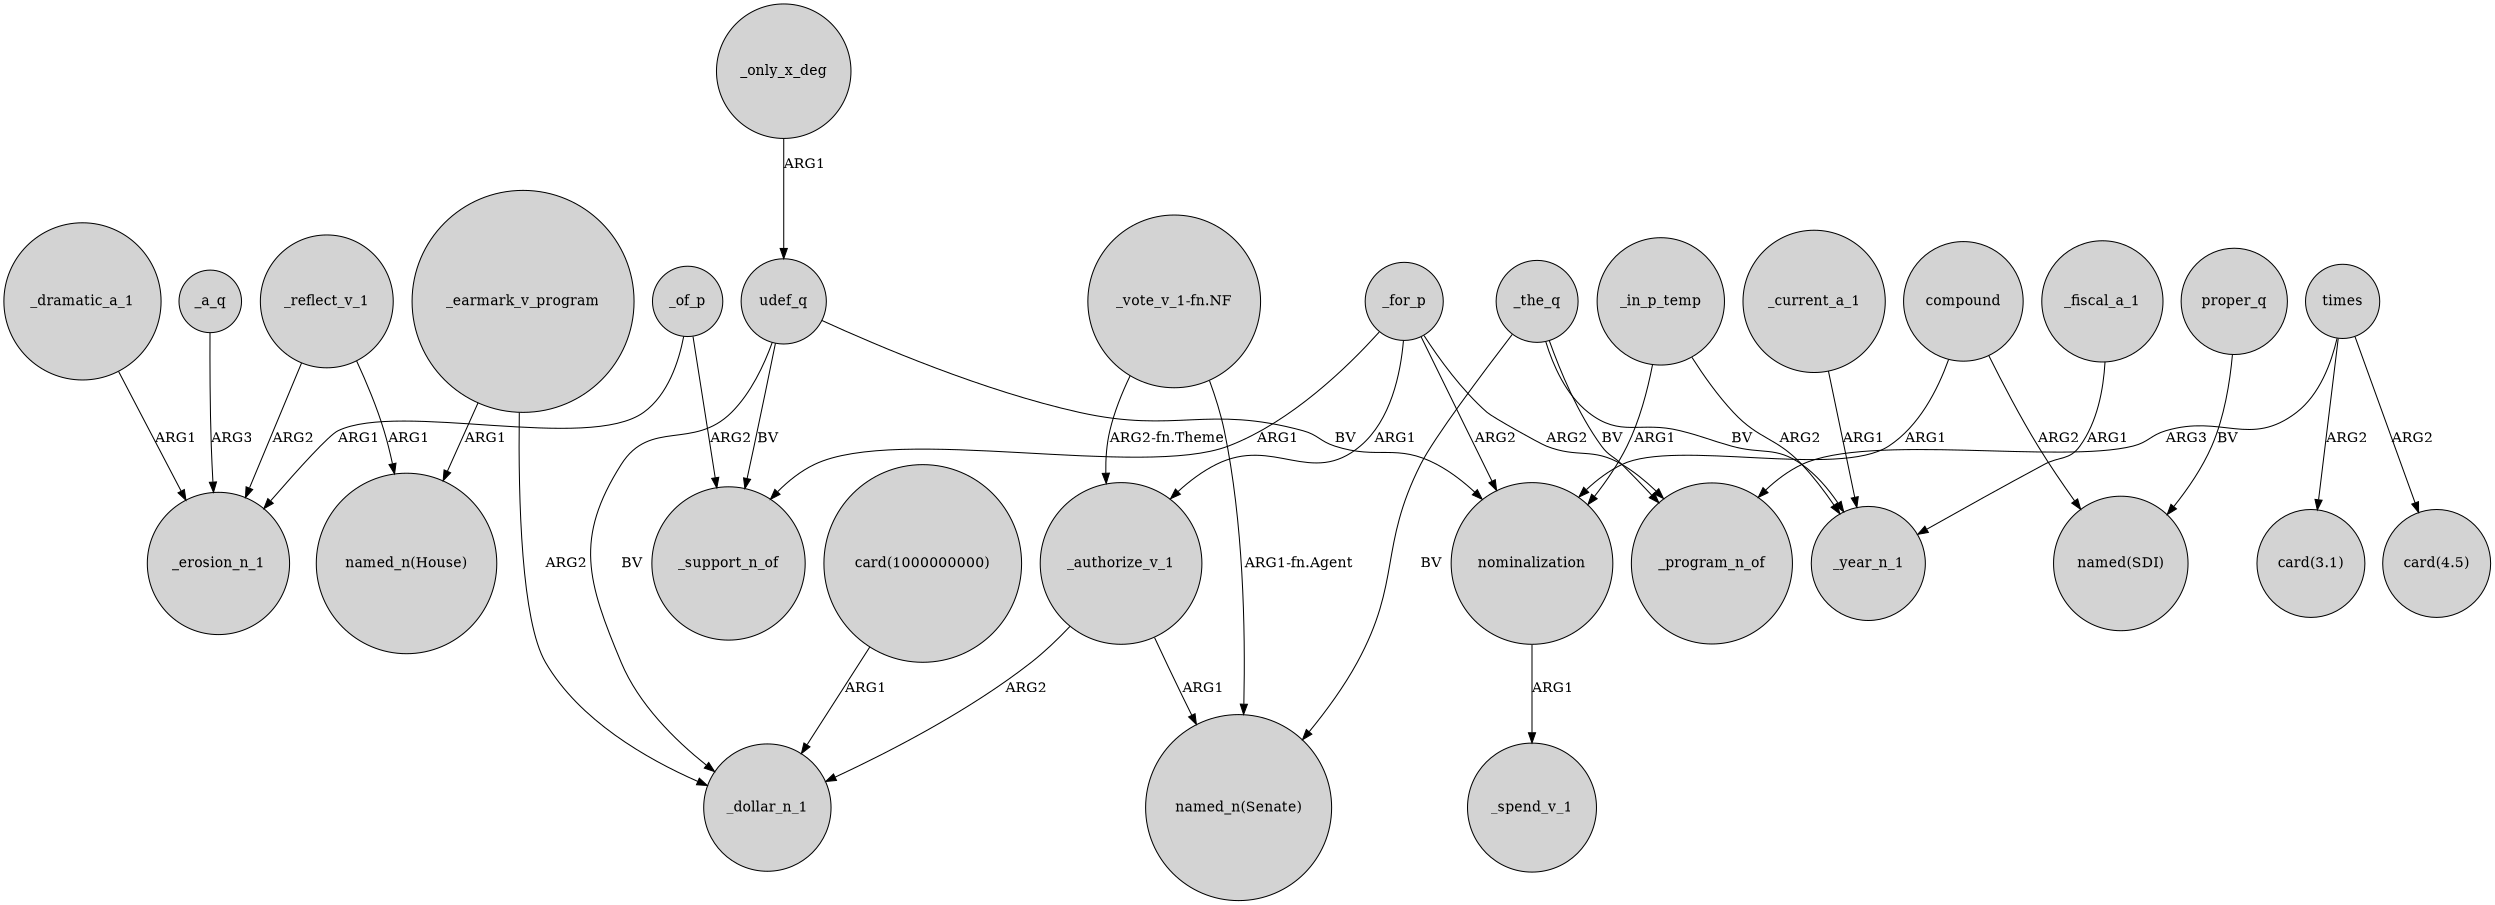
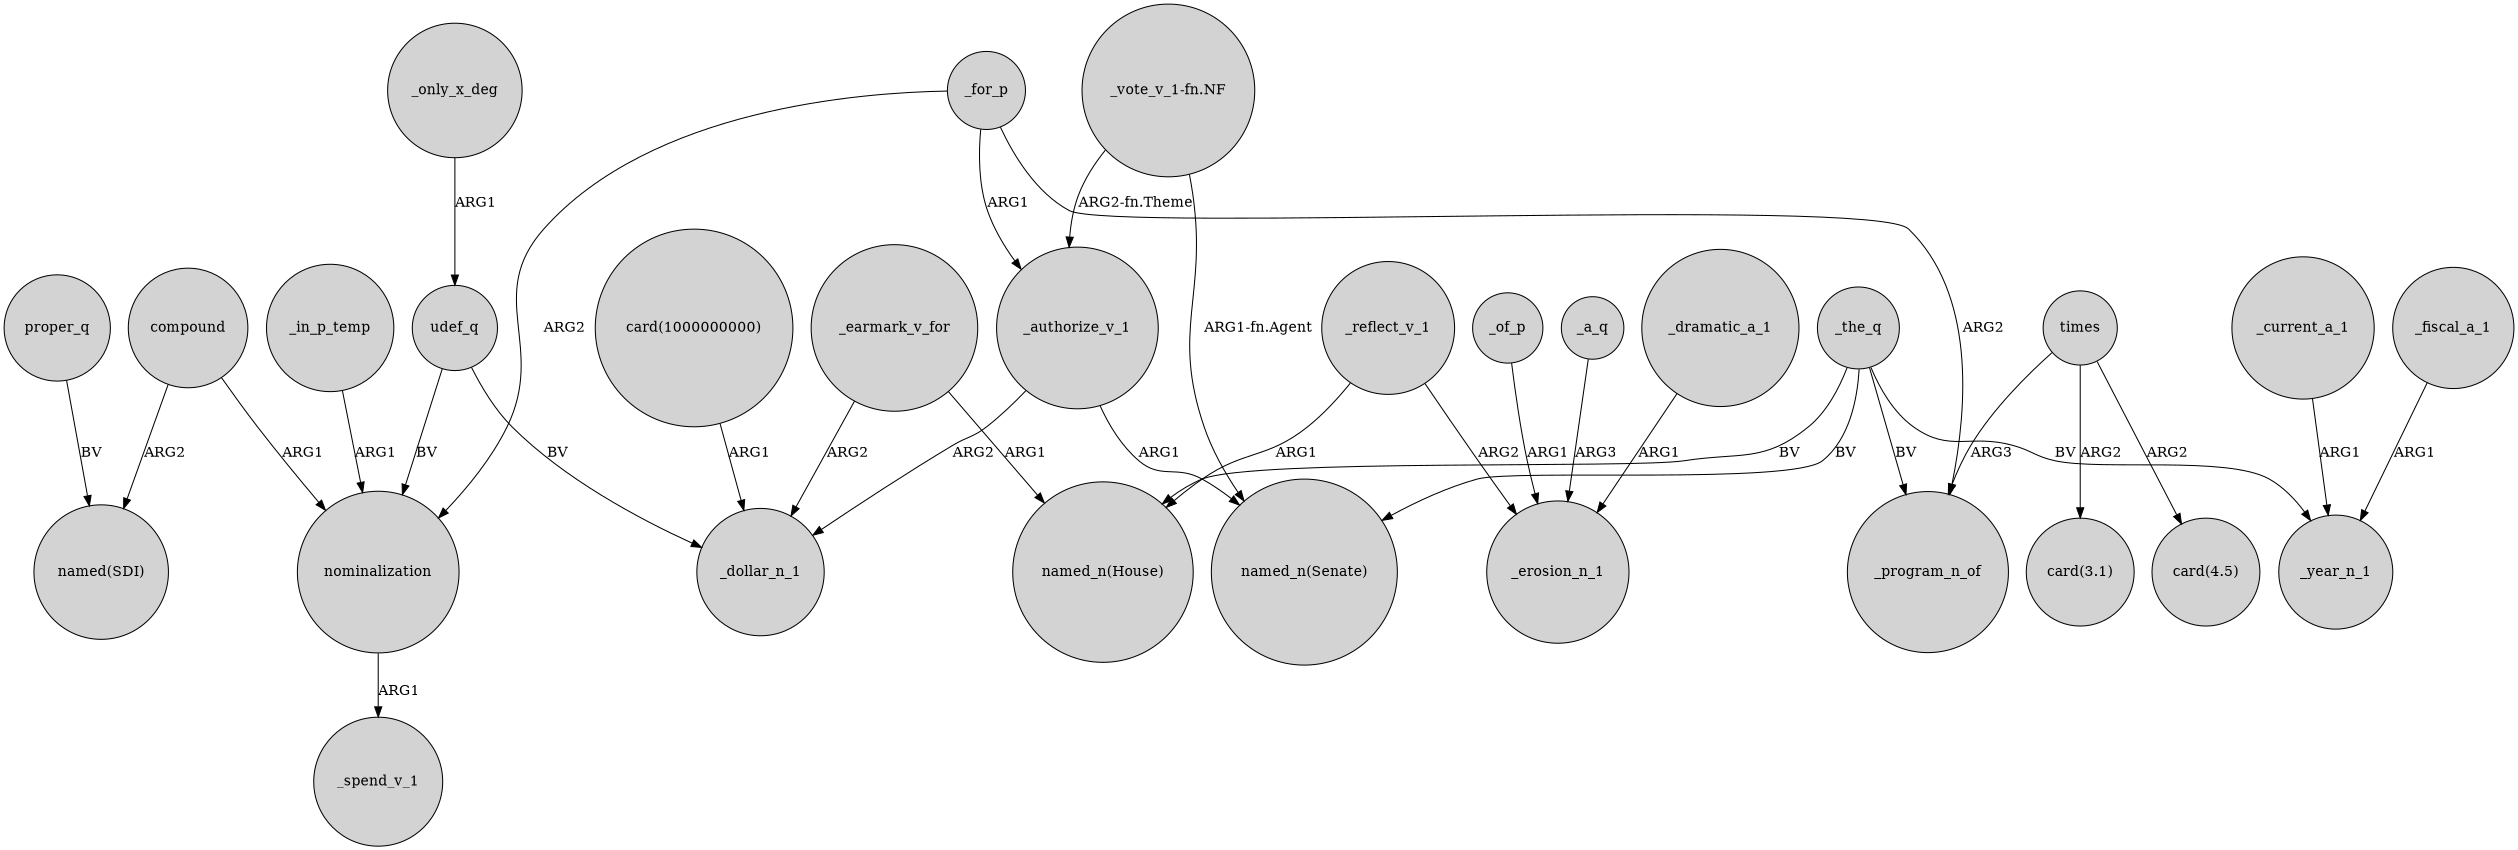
node "_earmark_v_program": label "_earmark_v_program" -> "_earmark_v_for"
edge "_in_p_temp" -> "_year_n_1": removed, label "ARG2"
edge "_the_q" -> "named_n(House)": added, label "BV"
node "_support_n_of": removed
